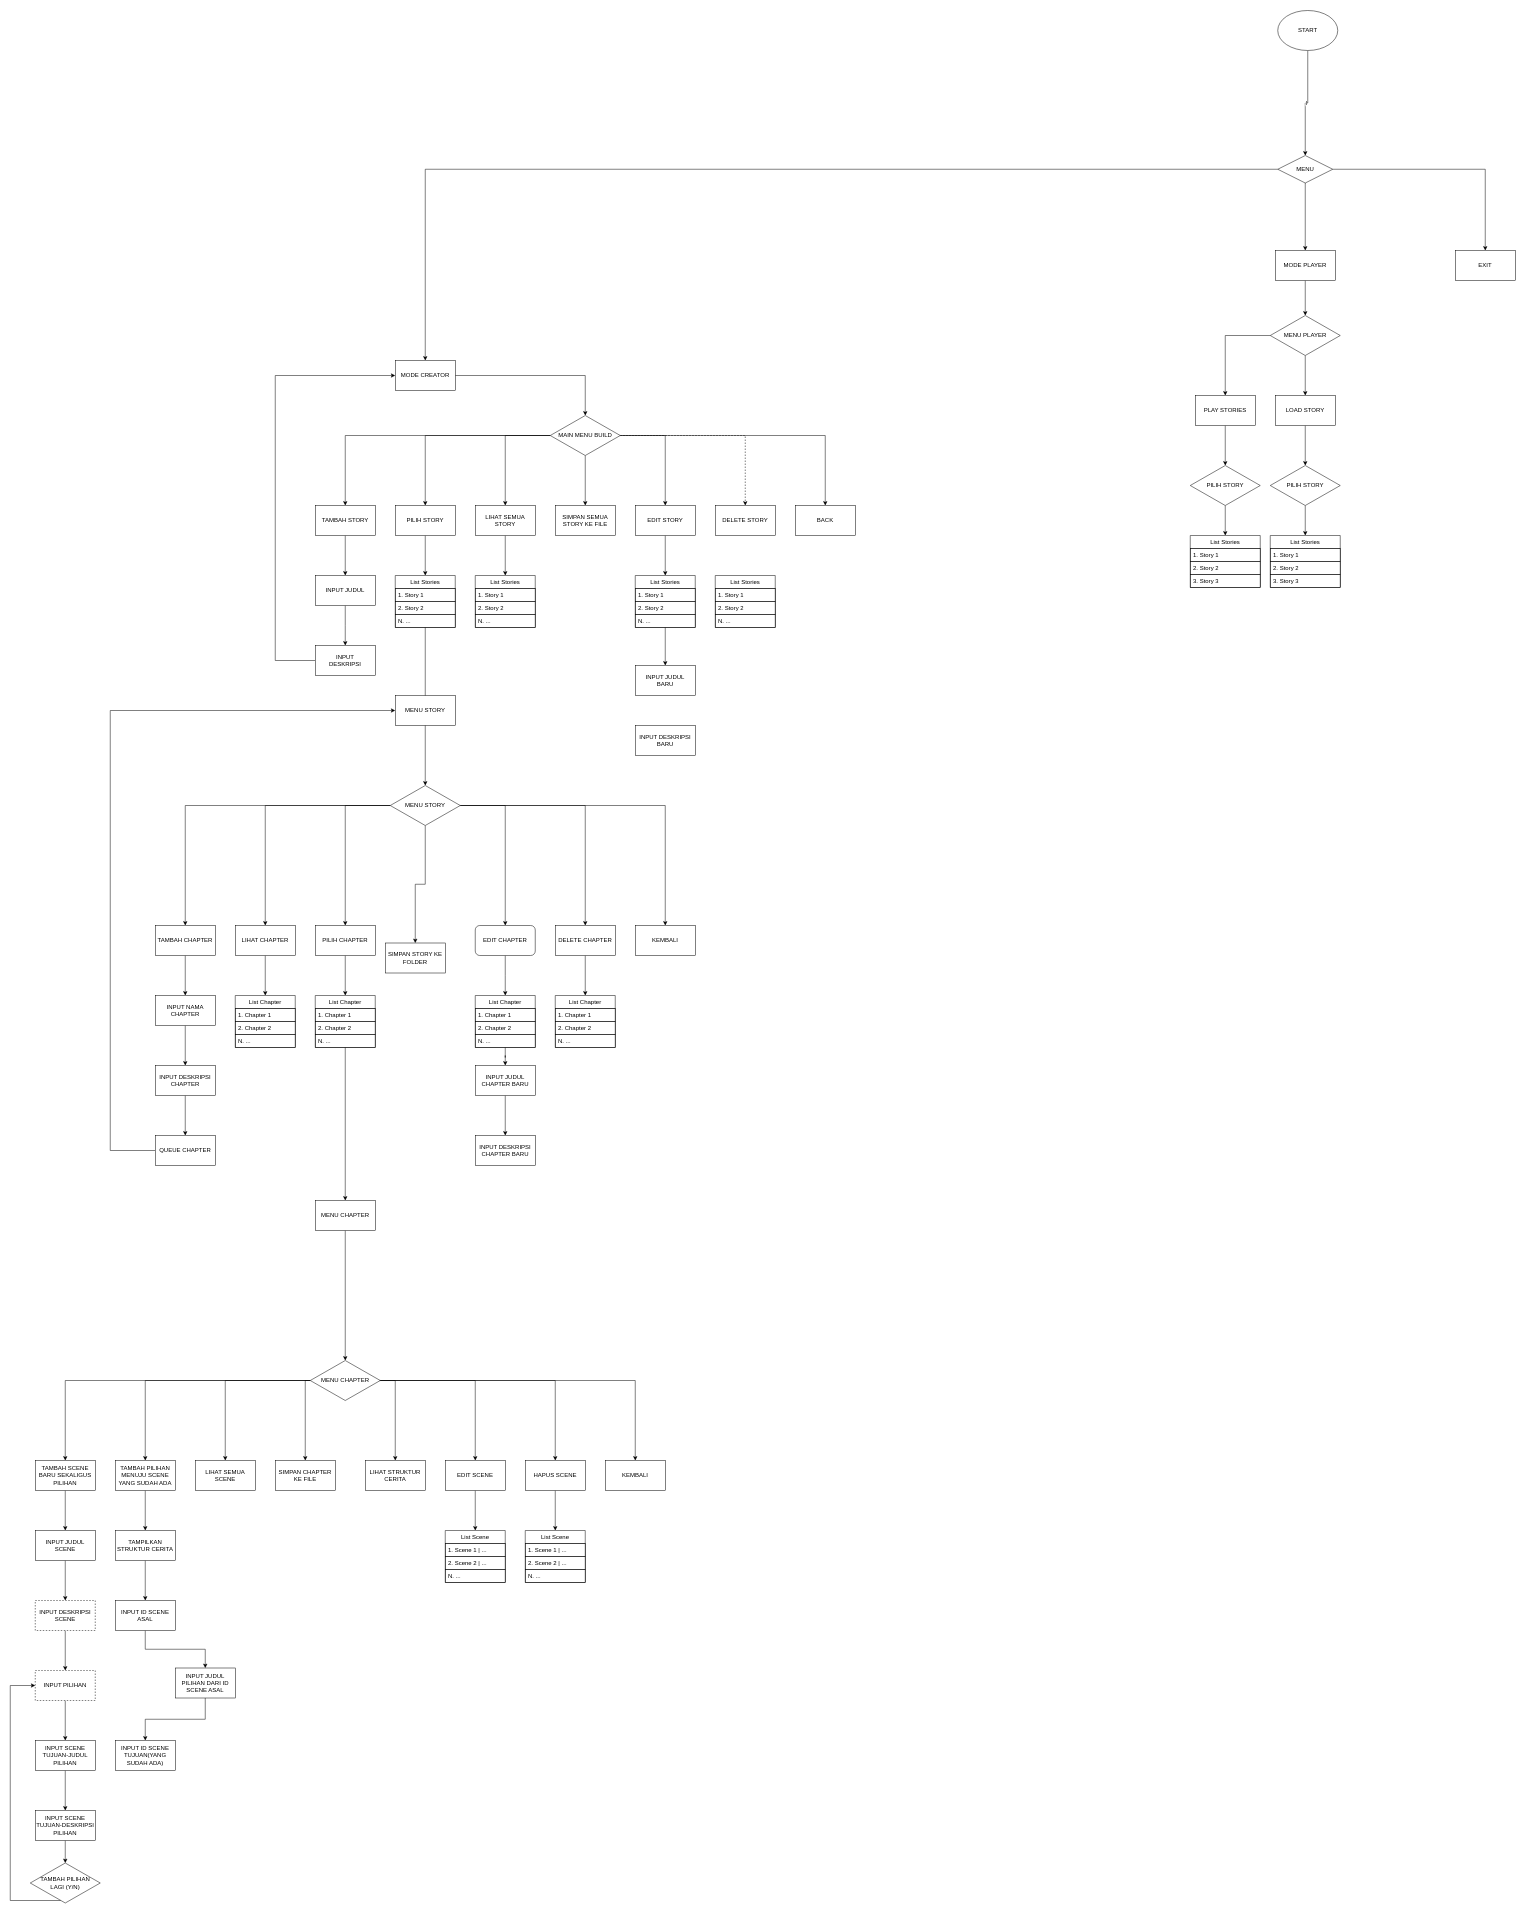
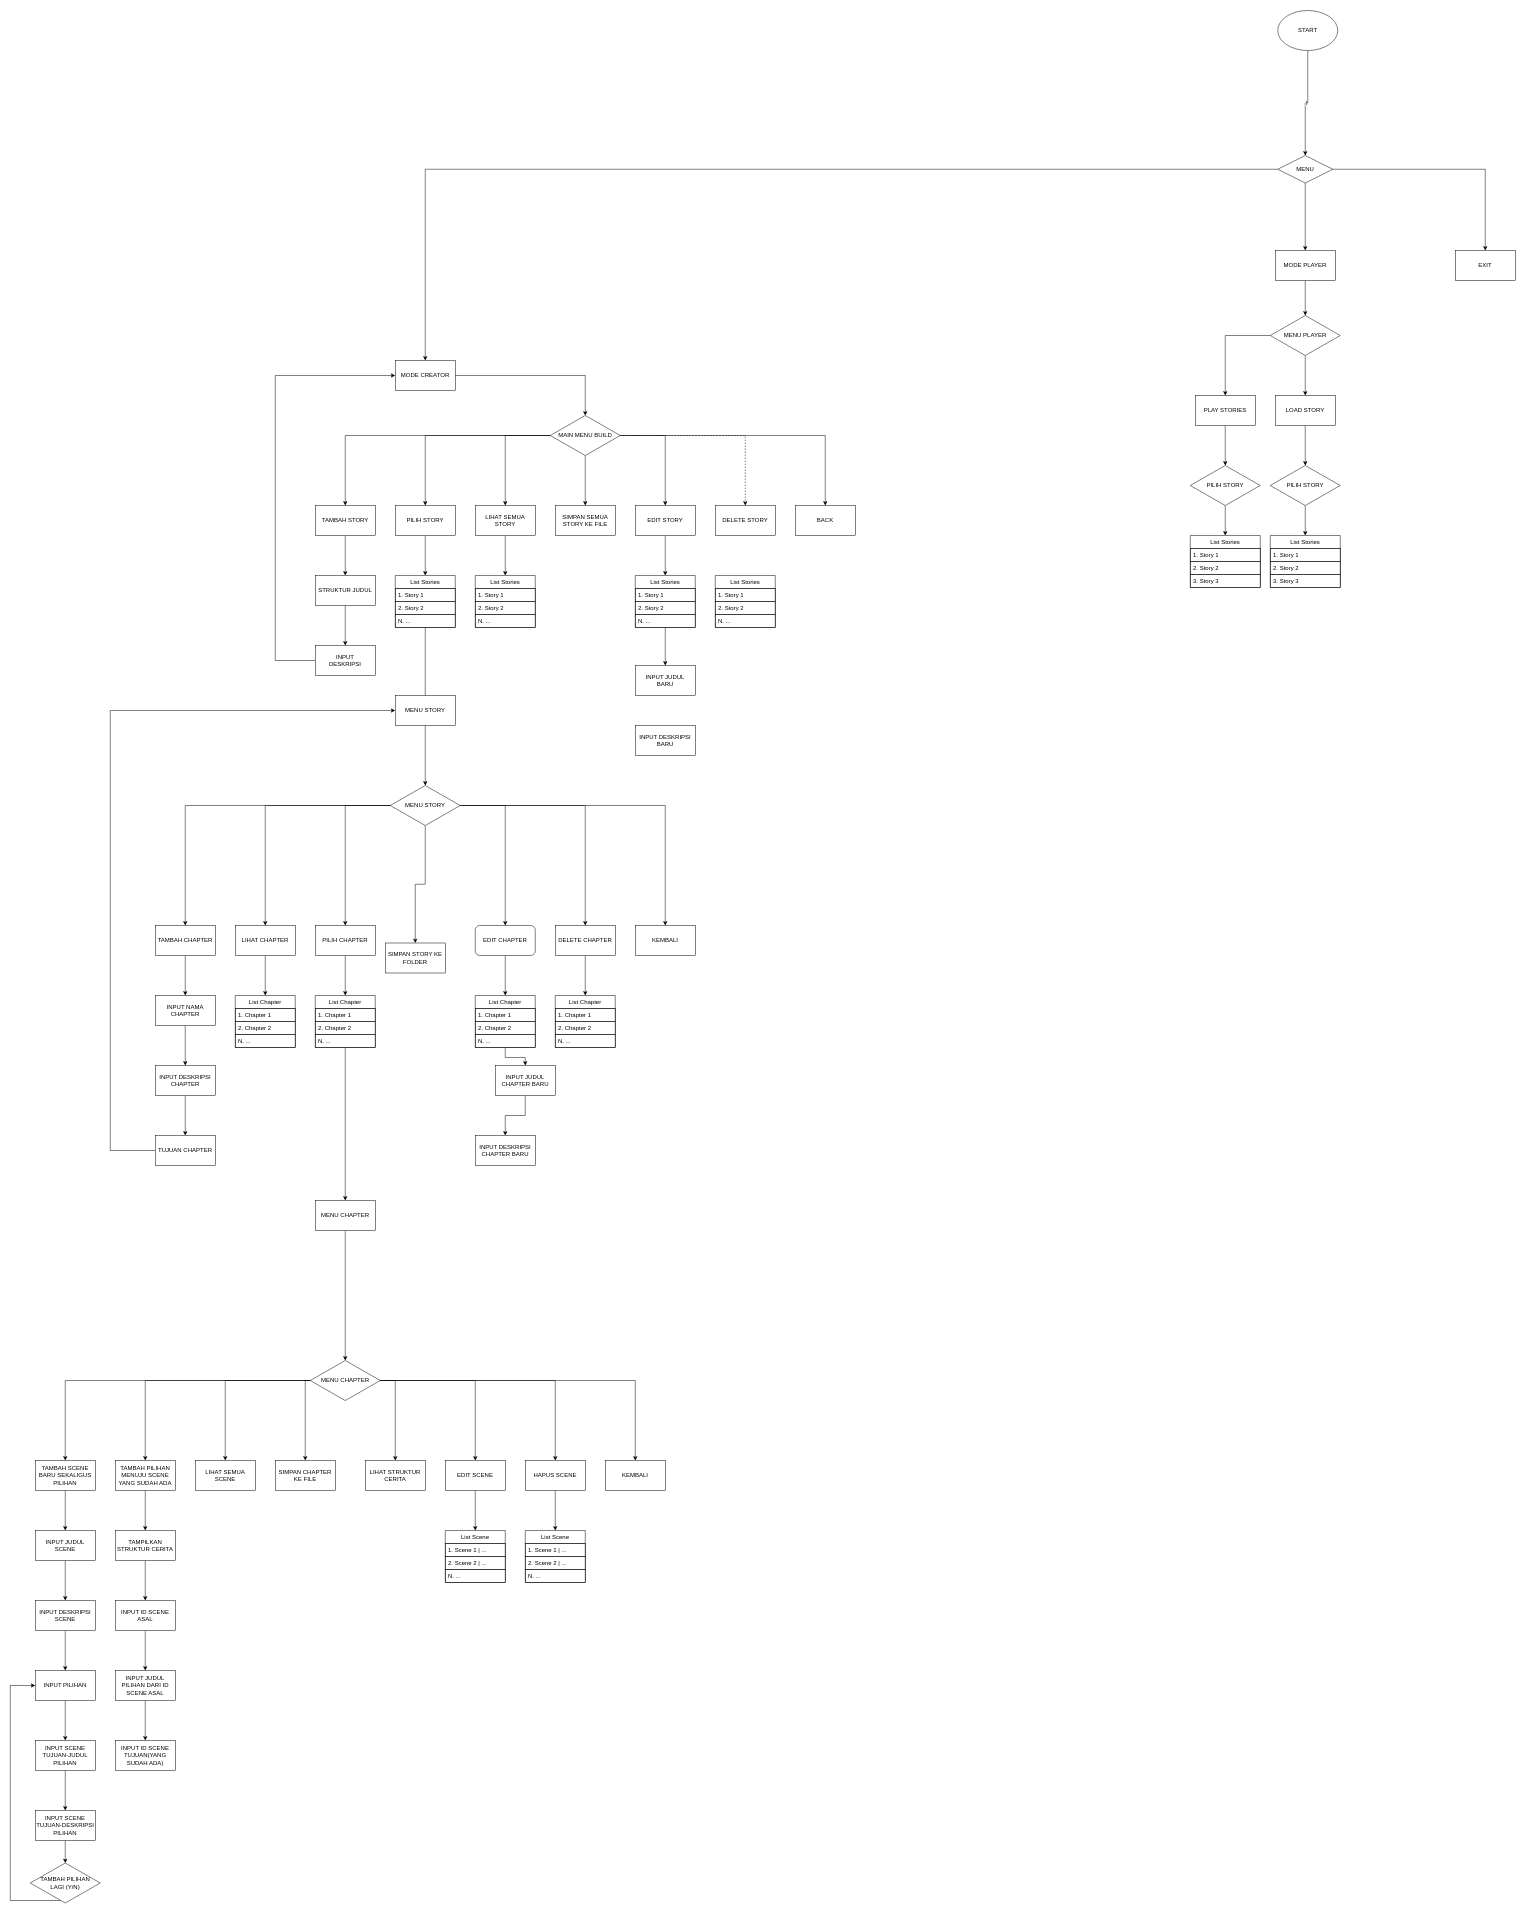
node "INPUT JUDUL": label "INPUT JUDUL" -> "STRUKTUR JUDUL"
node "INPUT JUDUL CHAPTER BARU": moved (505, 1080) -> (525, 1080)
node "QUEUE CHAPTER": label "QUEUE CHAPTER" -> "TUJUAN CHAPTER"
node "INPUT DESKRIPSI SCENE": style dashed -> solid
node "INPUT JUDUL PILIHAN DARI ID SCENE ASAL": moved (205, 1683) -> (145, 1685)
node "INPUT PILIHAN": style dashed -> solid
